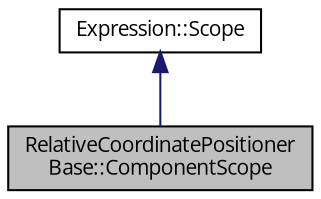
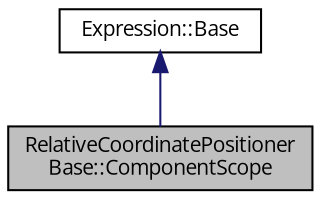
node "Expression::Scope": label "Expression::Scope" -> "Expression::Base"
